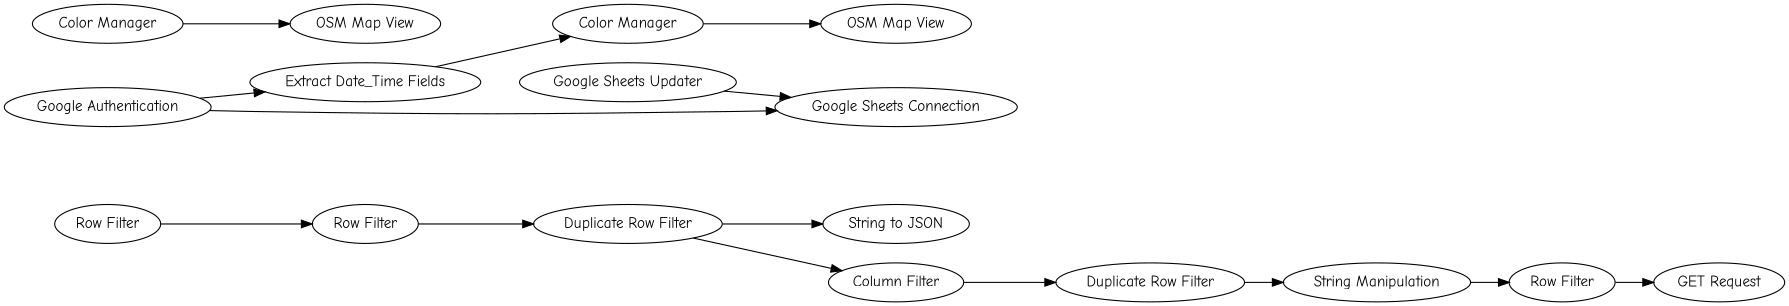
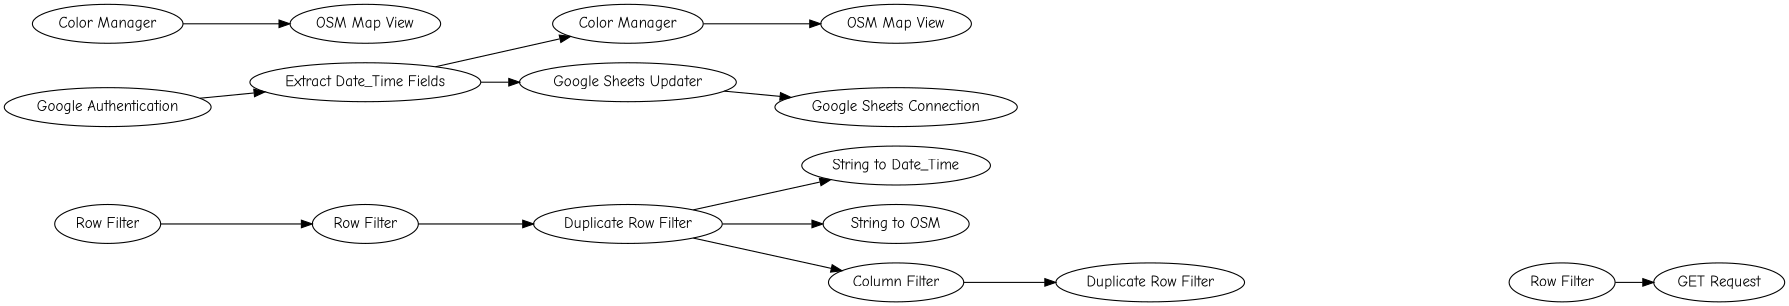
edge "Extract Date_Time Fields" -> "Google Sheets Updater": added
edge "Google Authentication" -> "Google Sheets Connection": removed
node "String to Date_Time": added
node "String to JSON": label "String to JSON" -> "String to OSM"
node "String Manipulation": removed
